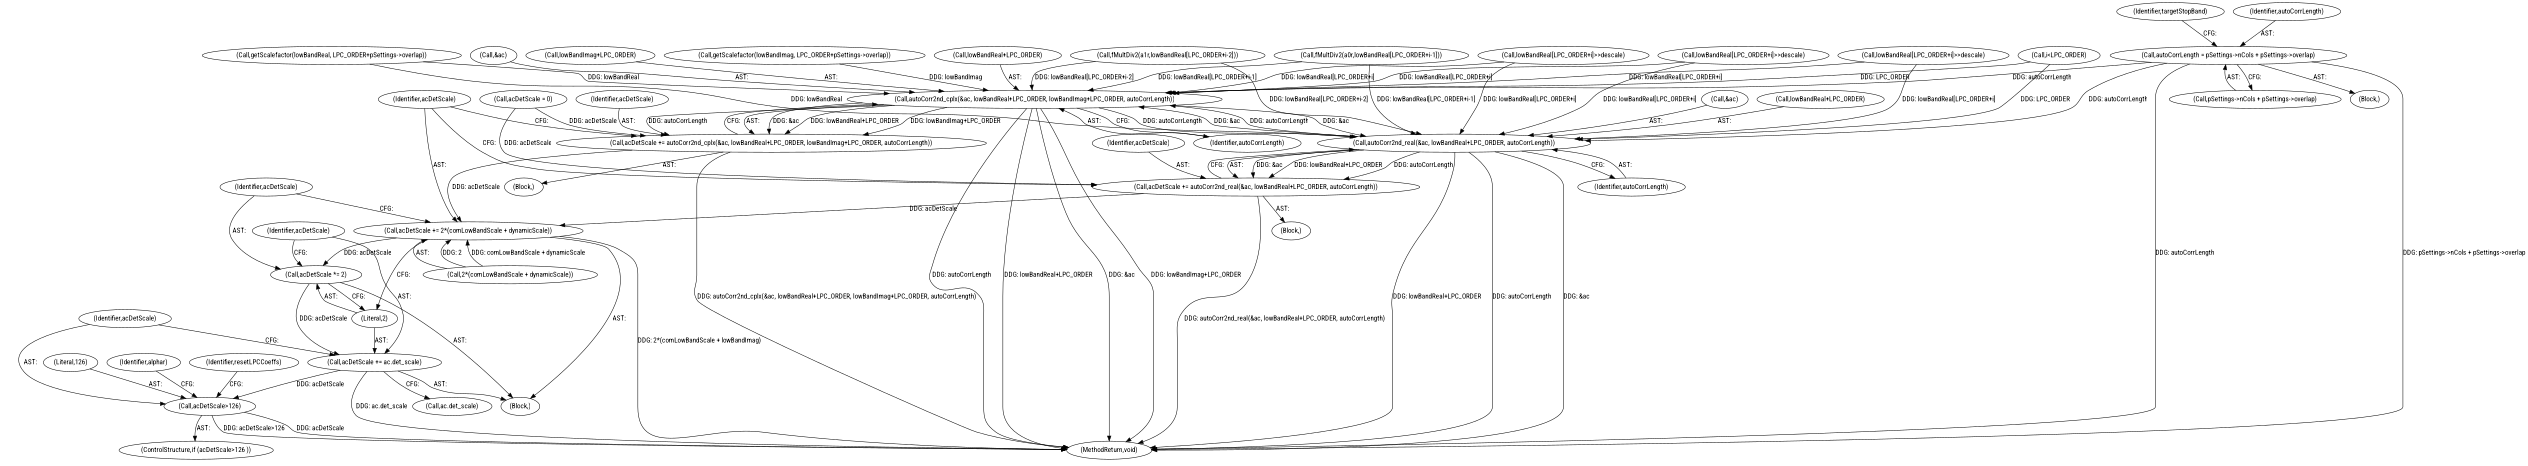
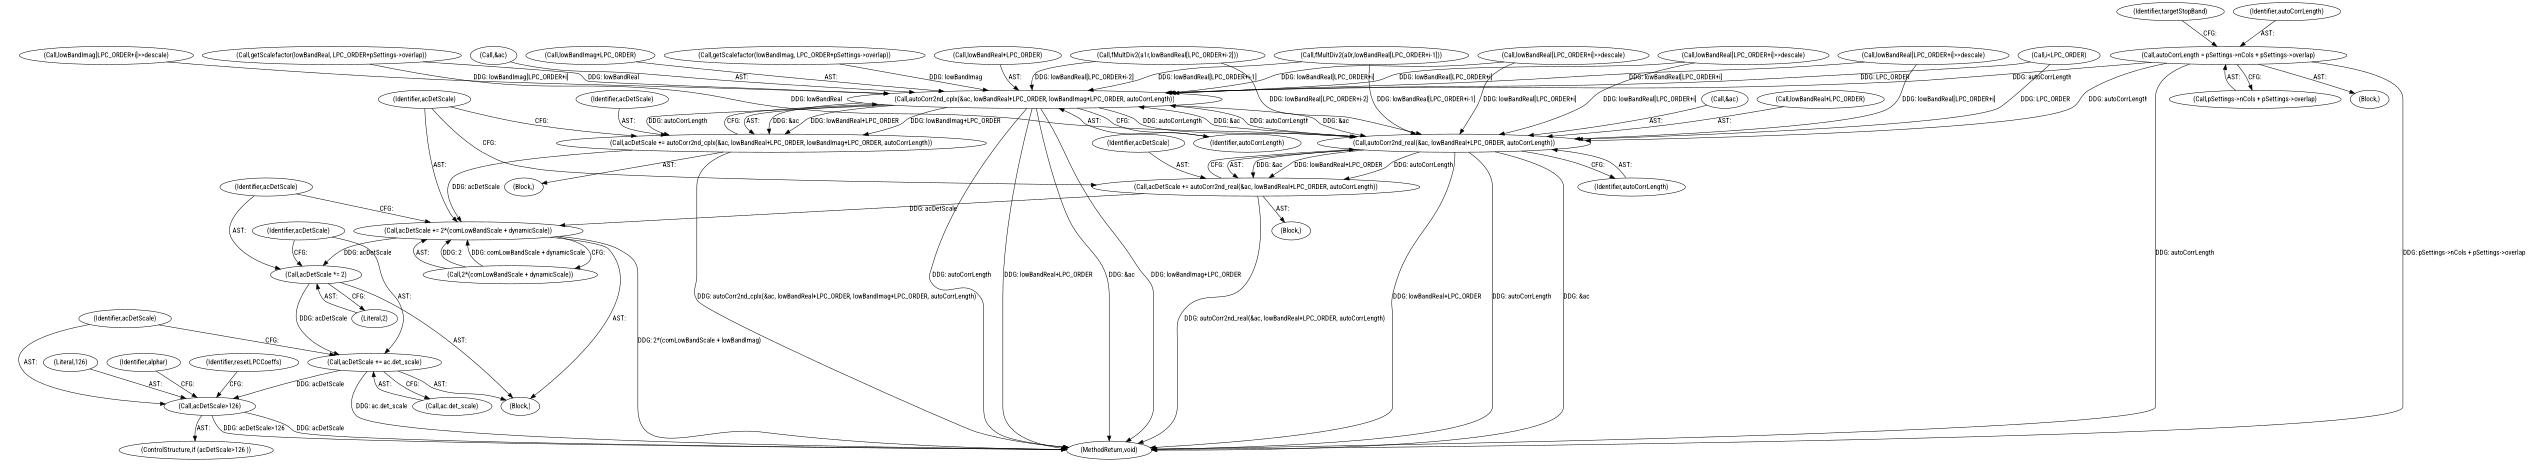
node "(Call,lowBandImag[LPC_ORDER+i]>>descale)": added
node "(Call,acDetScale = 0)": removed
edge "(Call,acDetScale += 2*(comLowBandScale + dynamicScale))" -> "(Literal,2)": now "(Call,acDetScale += 2*(comLowBandScale + dynamicScale))" -> "(Call,2*(comLowBandScale + dynamicScale))"
edge "(Literal,2)" -> "(Call,acDetScale += ac.det_scale)": now "(Call,ac.det_scale)" -> "(Call,acDetScale += ac.det_scale)"
